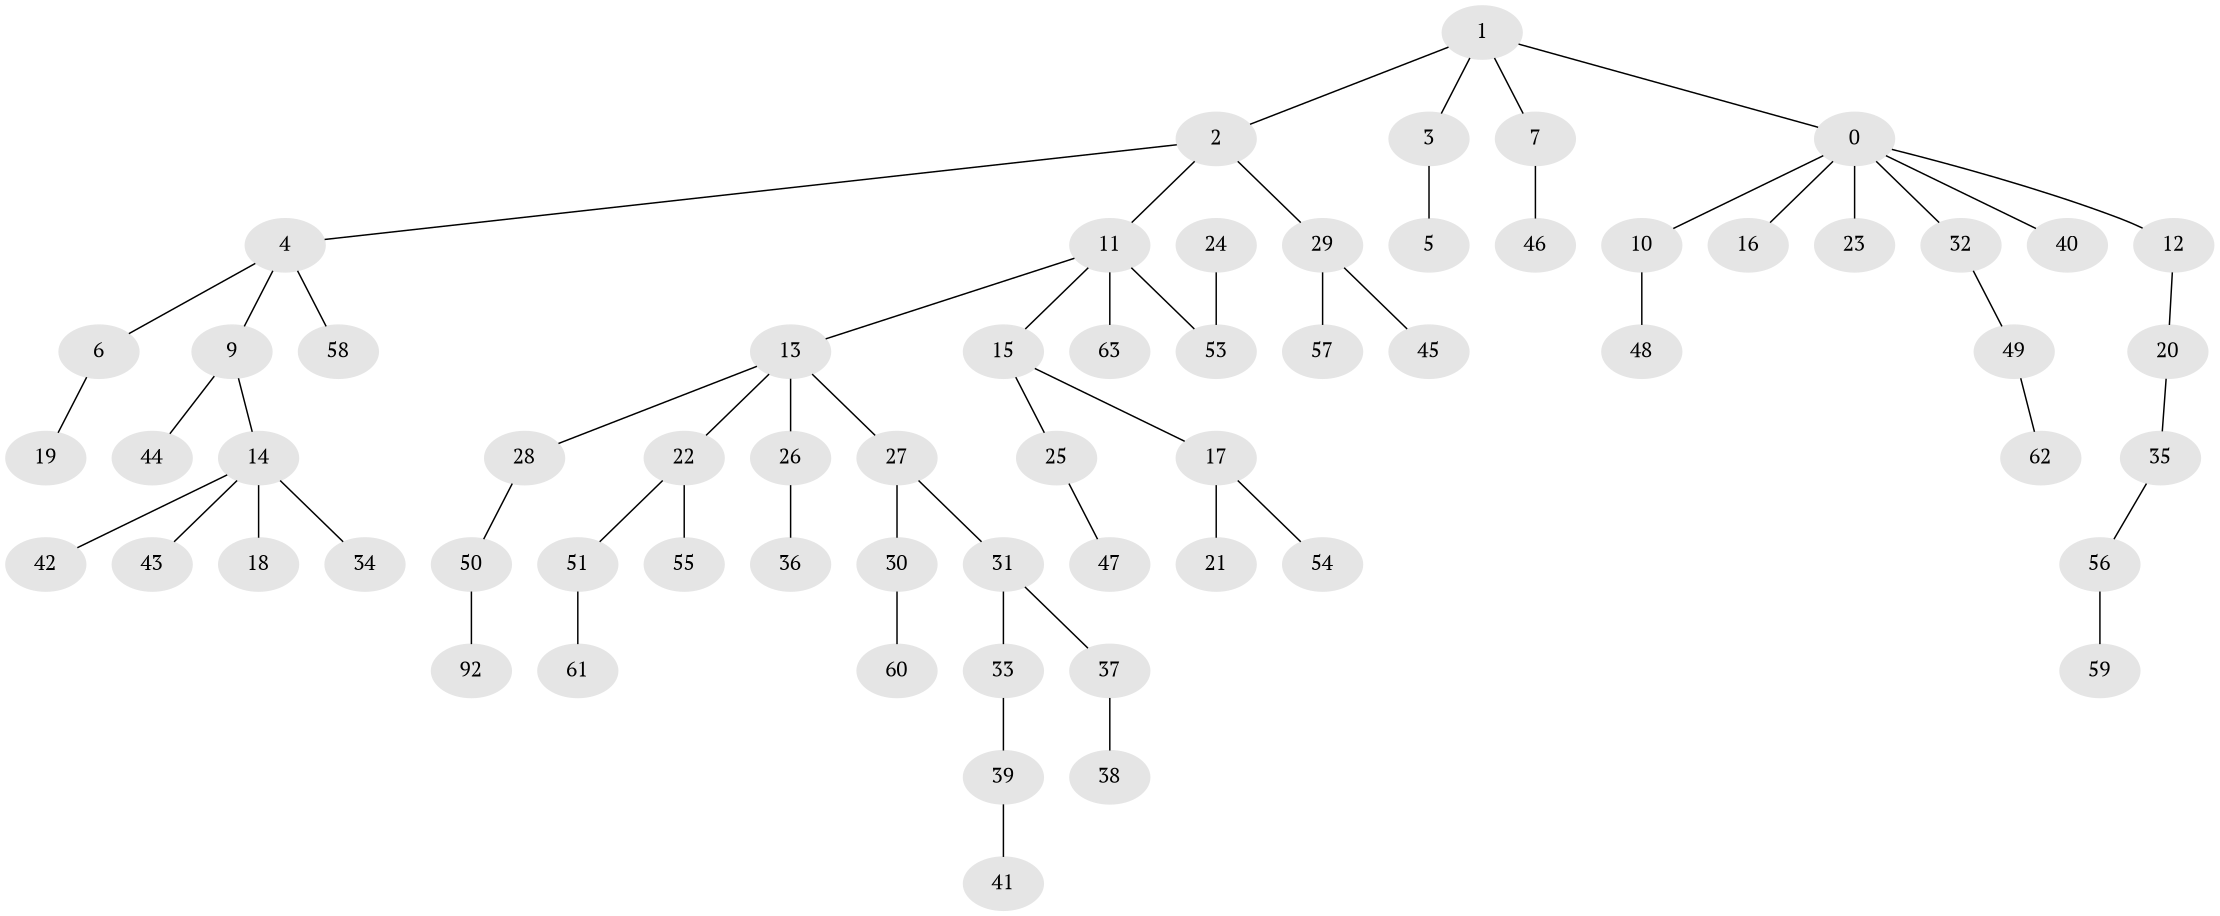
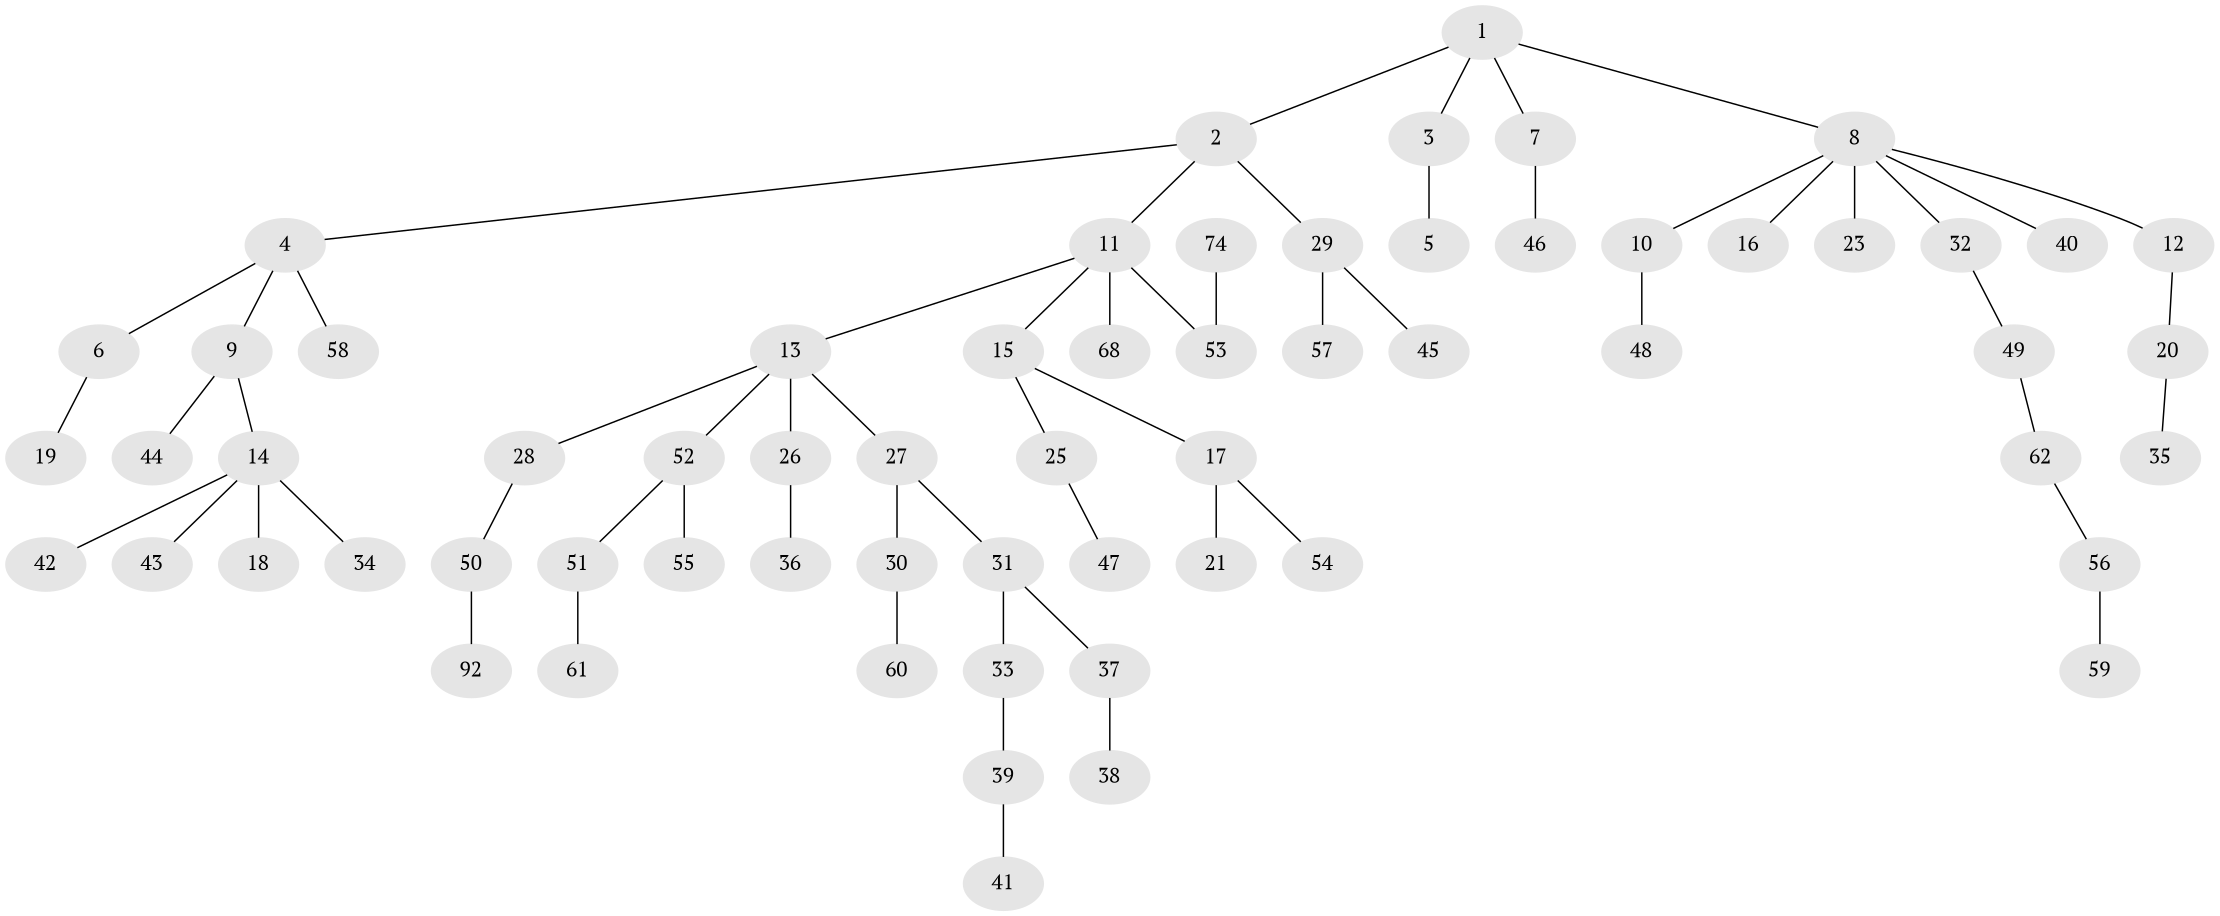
node "0": label "0" -> "8"
node "24": label "24" -> "74"
node "63": label "63" -> "68"
node "22": label "22" -> "52"
edge "35" -- "56": now "62" -- "56"
